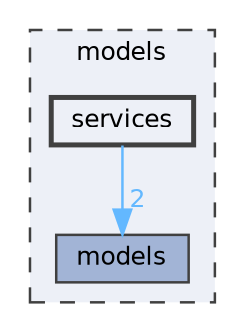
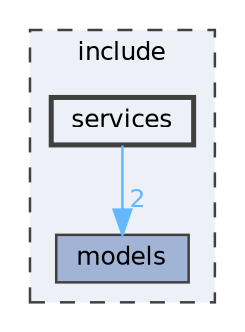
cluster "models": label "models" -> "include"
